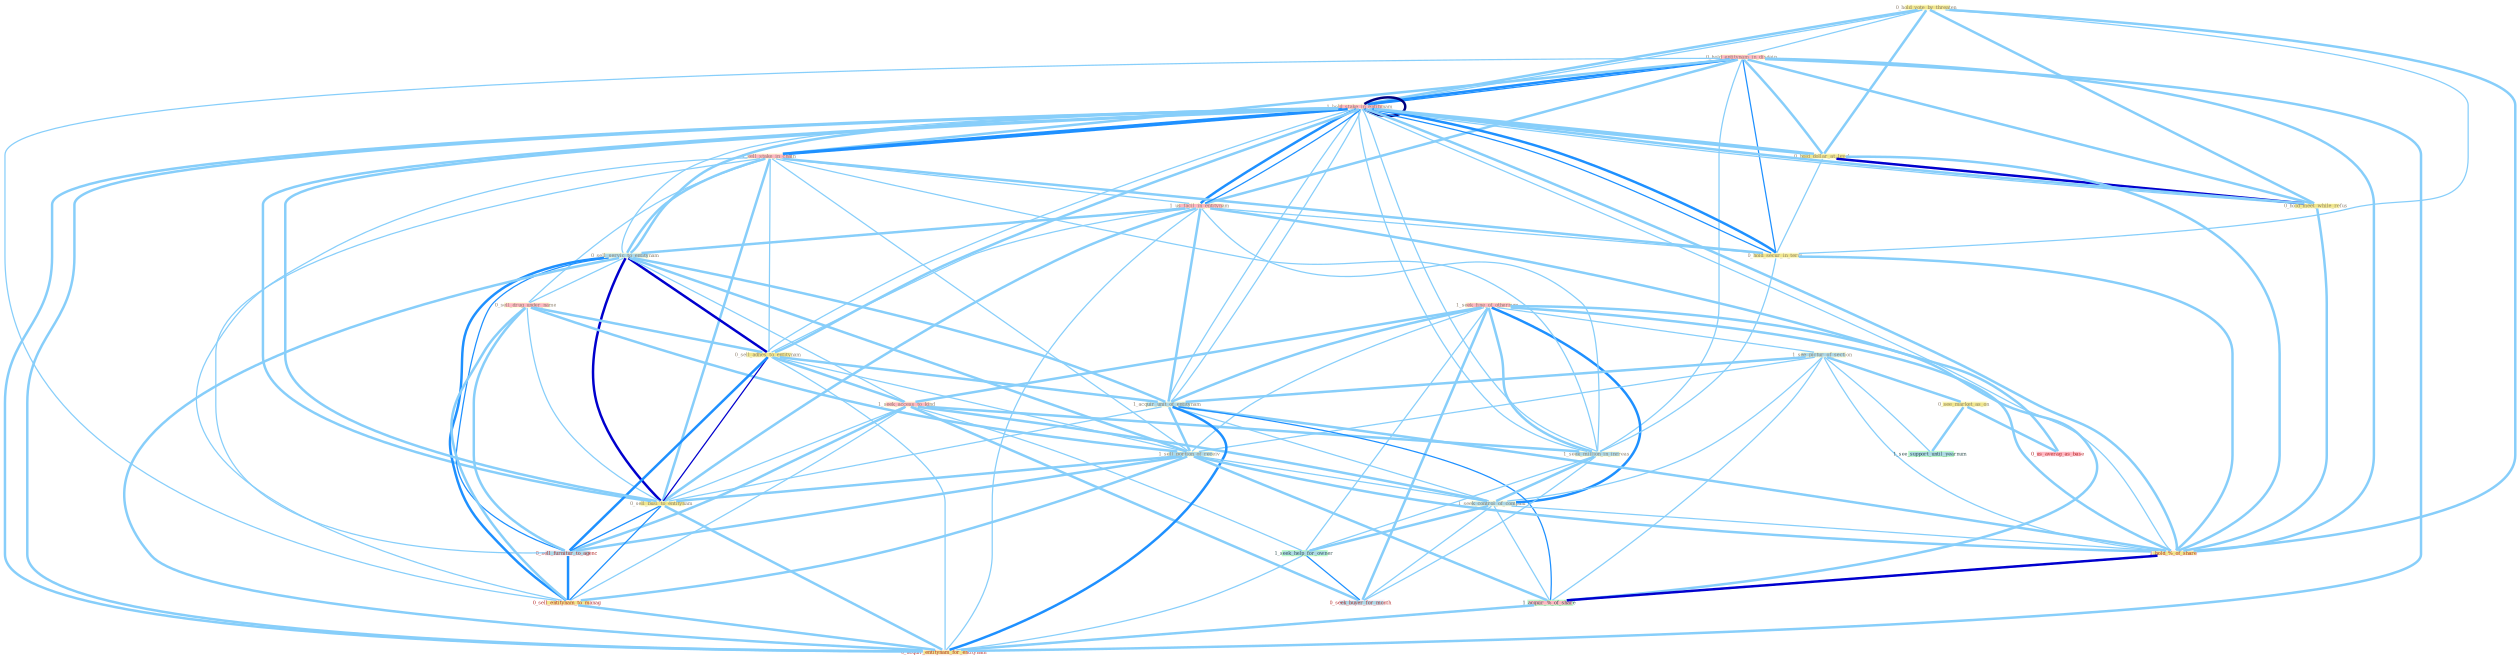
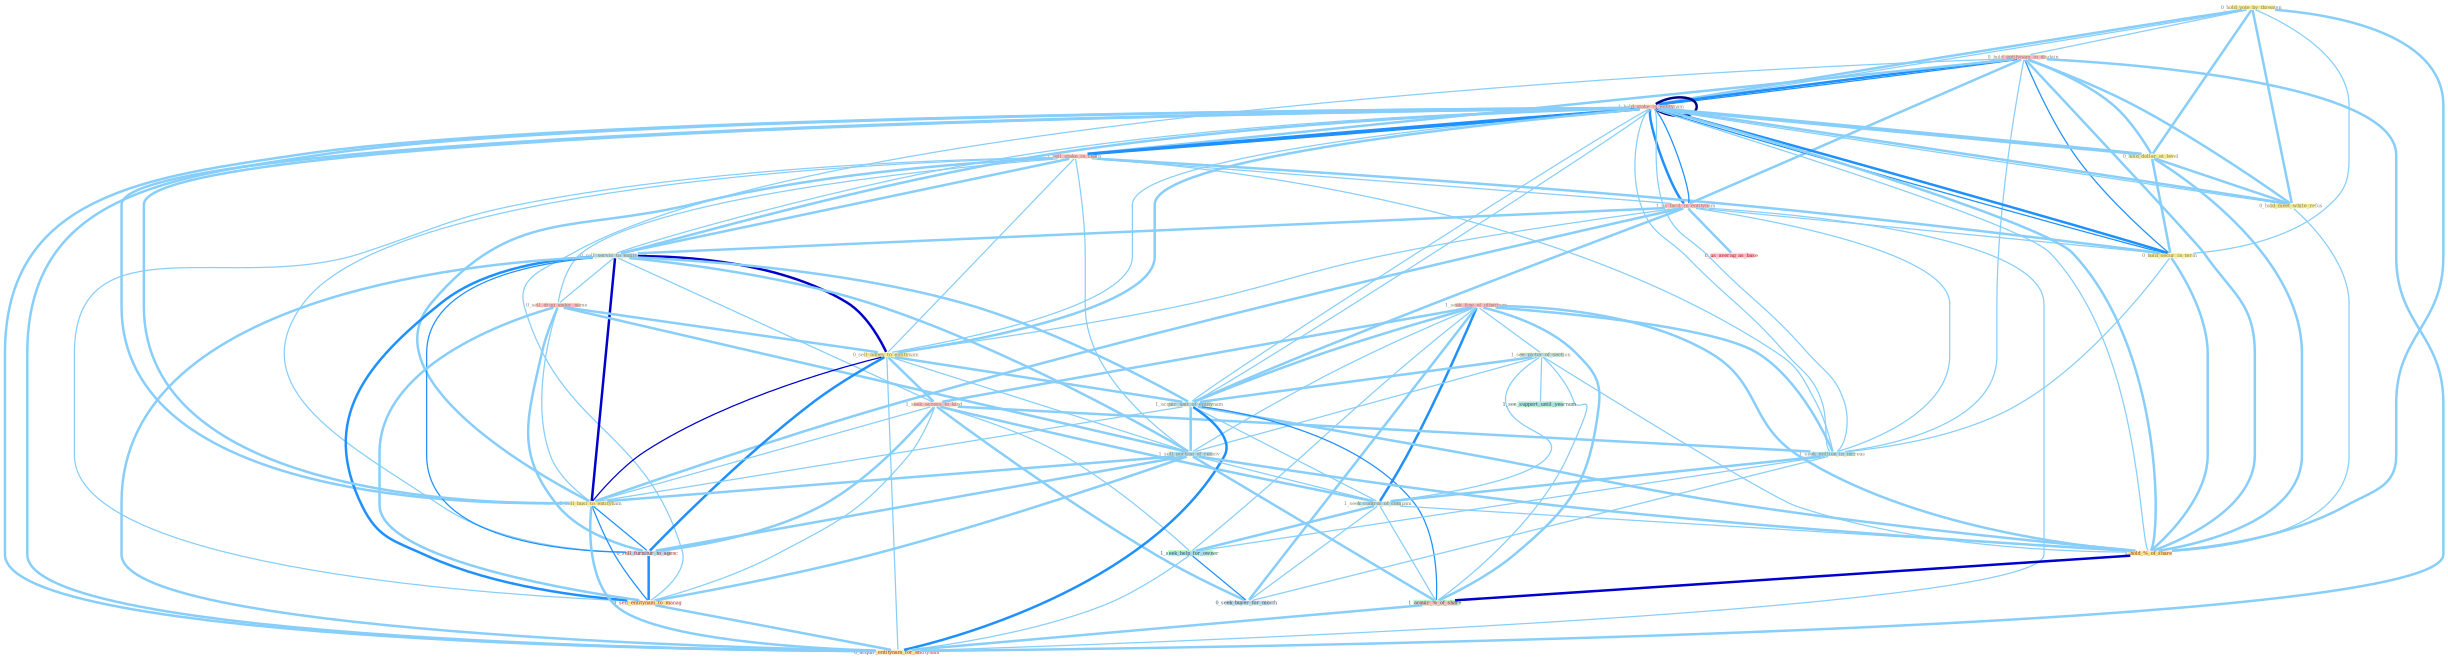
edge "0_hold_dollar_at_level" -- "0_hold_meet_while_refus": color #0000cd -> #87cefa
edge "0_hold_dollar_at_level" -- "0_hold_secur_in_term": style solid -> bold
node "0_see_market_as_on": removed
edge "0_hold_meet_while_refus" -- "1_hold_%_of_share": style bold -> solid
node "0_seek_buyer_for_month": fontcolor #b22222 -> #2f4f4f
